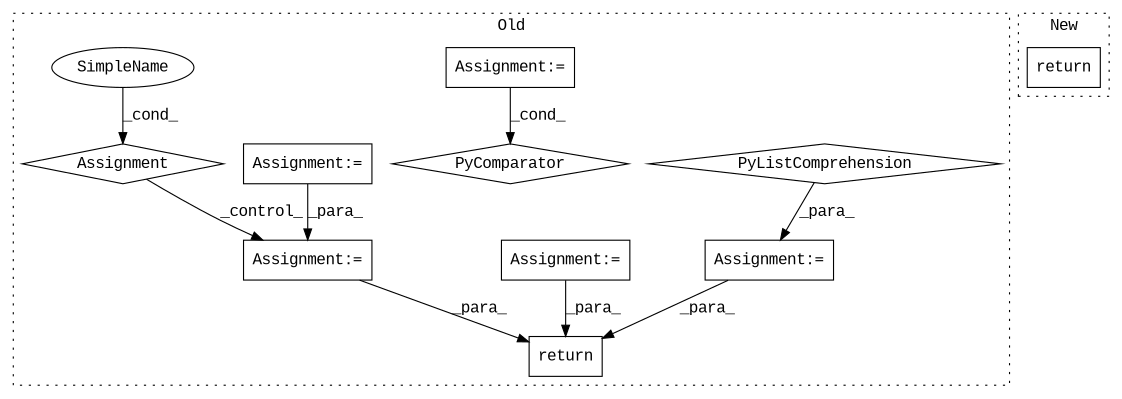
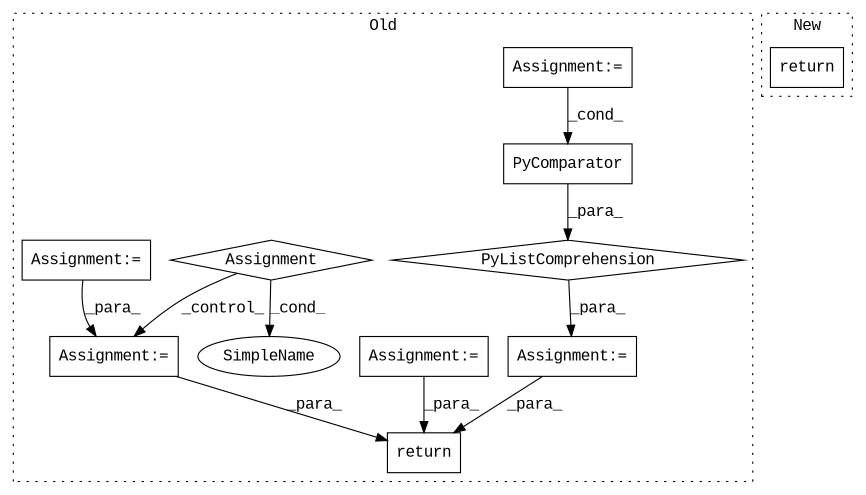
edge "SimpleName" -> "Assignment": reversed
node "PyComparator": shape diamond -> box
edge "PyComparator" -> "PyListComprehension": added, label "_para_"
